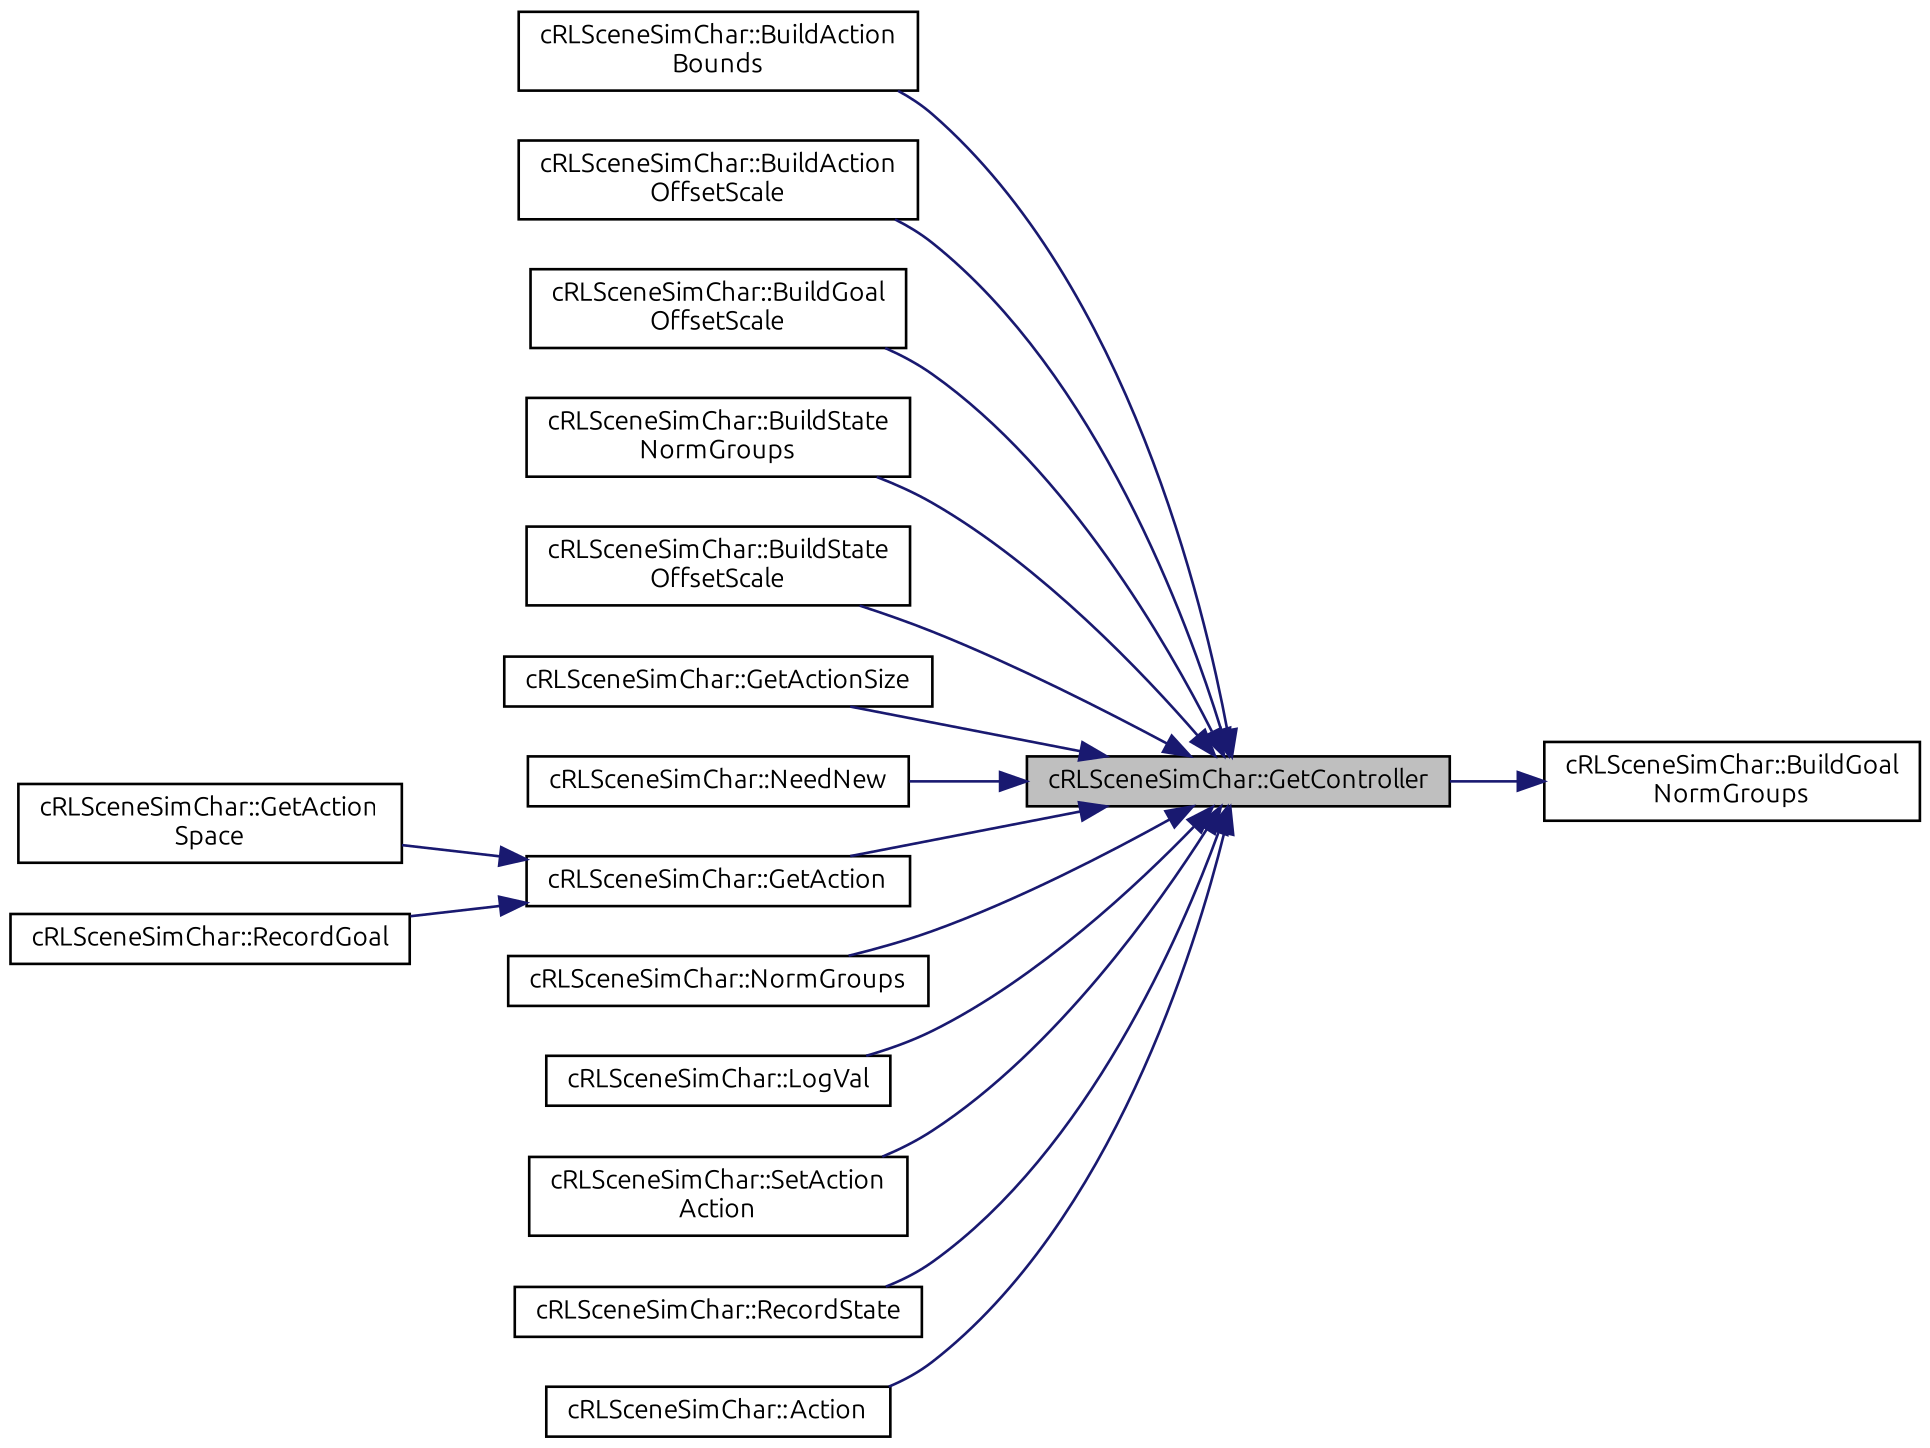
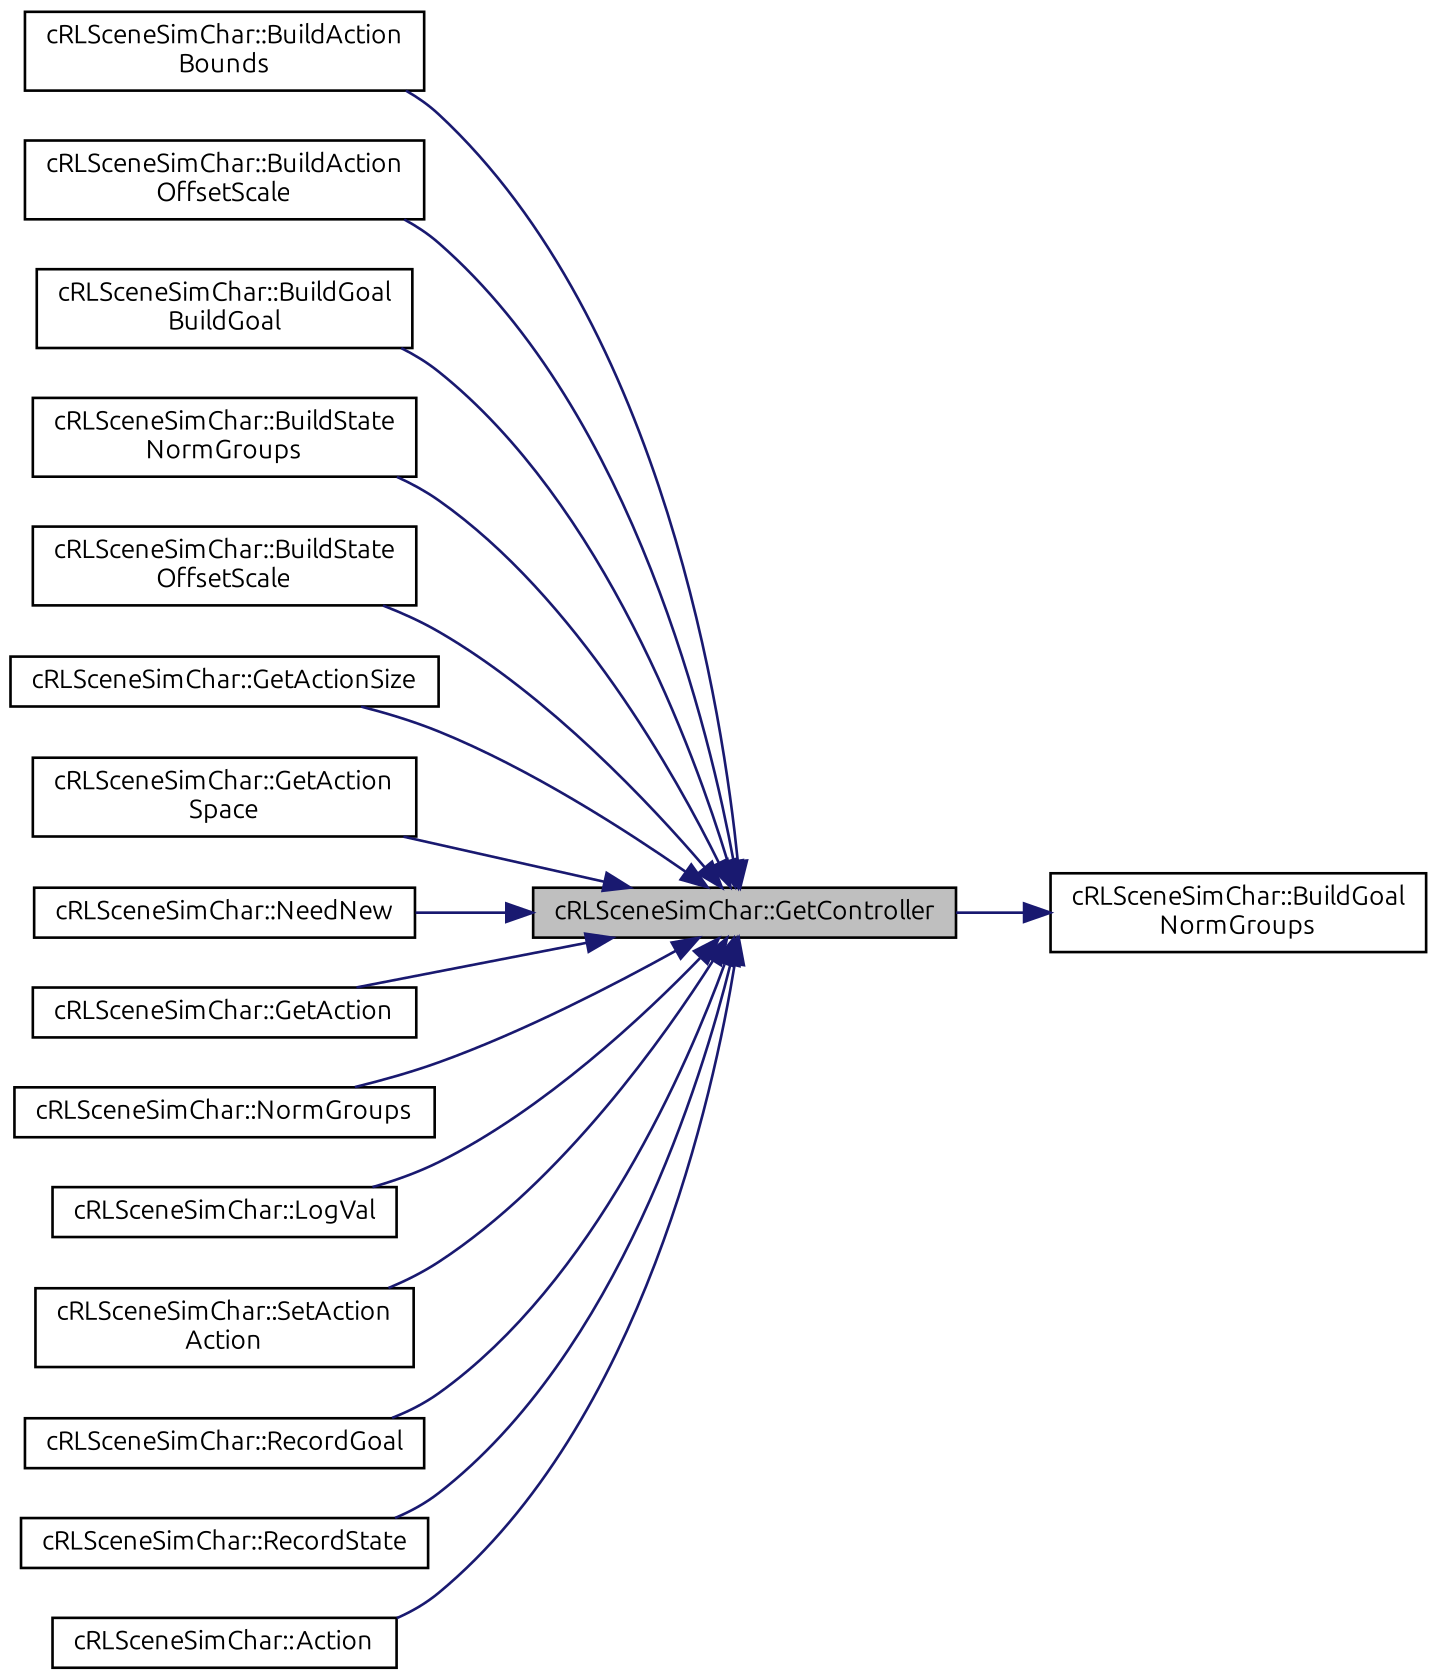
node "cRLSceneSimChar::BuildGoal OffsetScale": label "cRLSceneSimChar::BuildGoal OffsetScale" -> "cRLSceneSimChar::BuildGoal BuildGoal"
edge "cRLSceneSimChar::GetAction Space" -> "cRLSceneSimChar::GetAction": now "cRLSceneSimChar::GetAction Space" -> "cRLSceneSimChar::GetController"
edge "cRLSceneSimChar::RecordGoal" -> "cRLSceneSimChar::GetAction": now "cRLSceneSimChar::RecordGoal" -> "cRLSceneSimChar::GetController"
